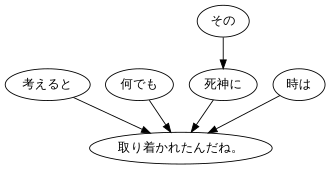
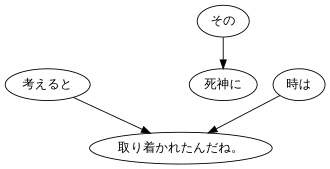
node "何でも": removed
edge "死神に" -> "取り着かれたんだね。": removed
